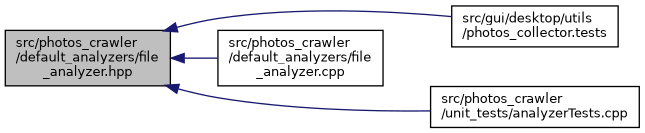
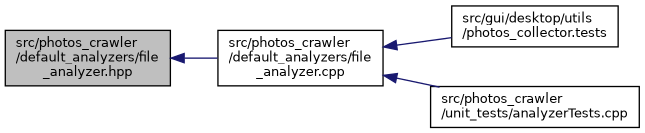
edge "src/gui/desktop/utils /photos_collector.tests" -> "src/photos_crawler /default_analyzers/file _analyzer.hpp": now "src/gui/desktop/utils /photos_collector.tests" -> "src/photos_crawler /default_analyzers/file _analyzer.cpp"
edge "src/photos_crawler /unit_tests/analyzerTests.cpp" -> "src/photos_crawler /default_analyzers/file _analyzer.hpp": now "src/photos_crawler /unit_tests/analyzerTests.cpp" -> "src/photos_crawler /default_analyzers/file _analyzer.cpp"
